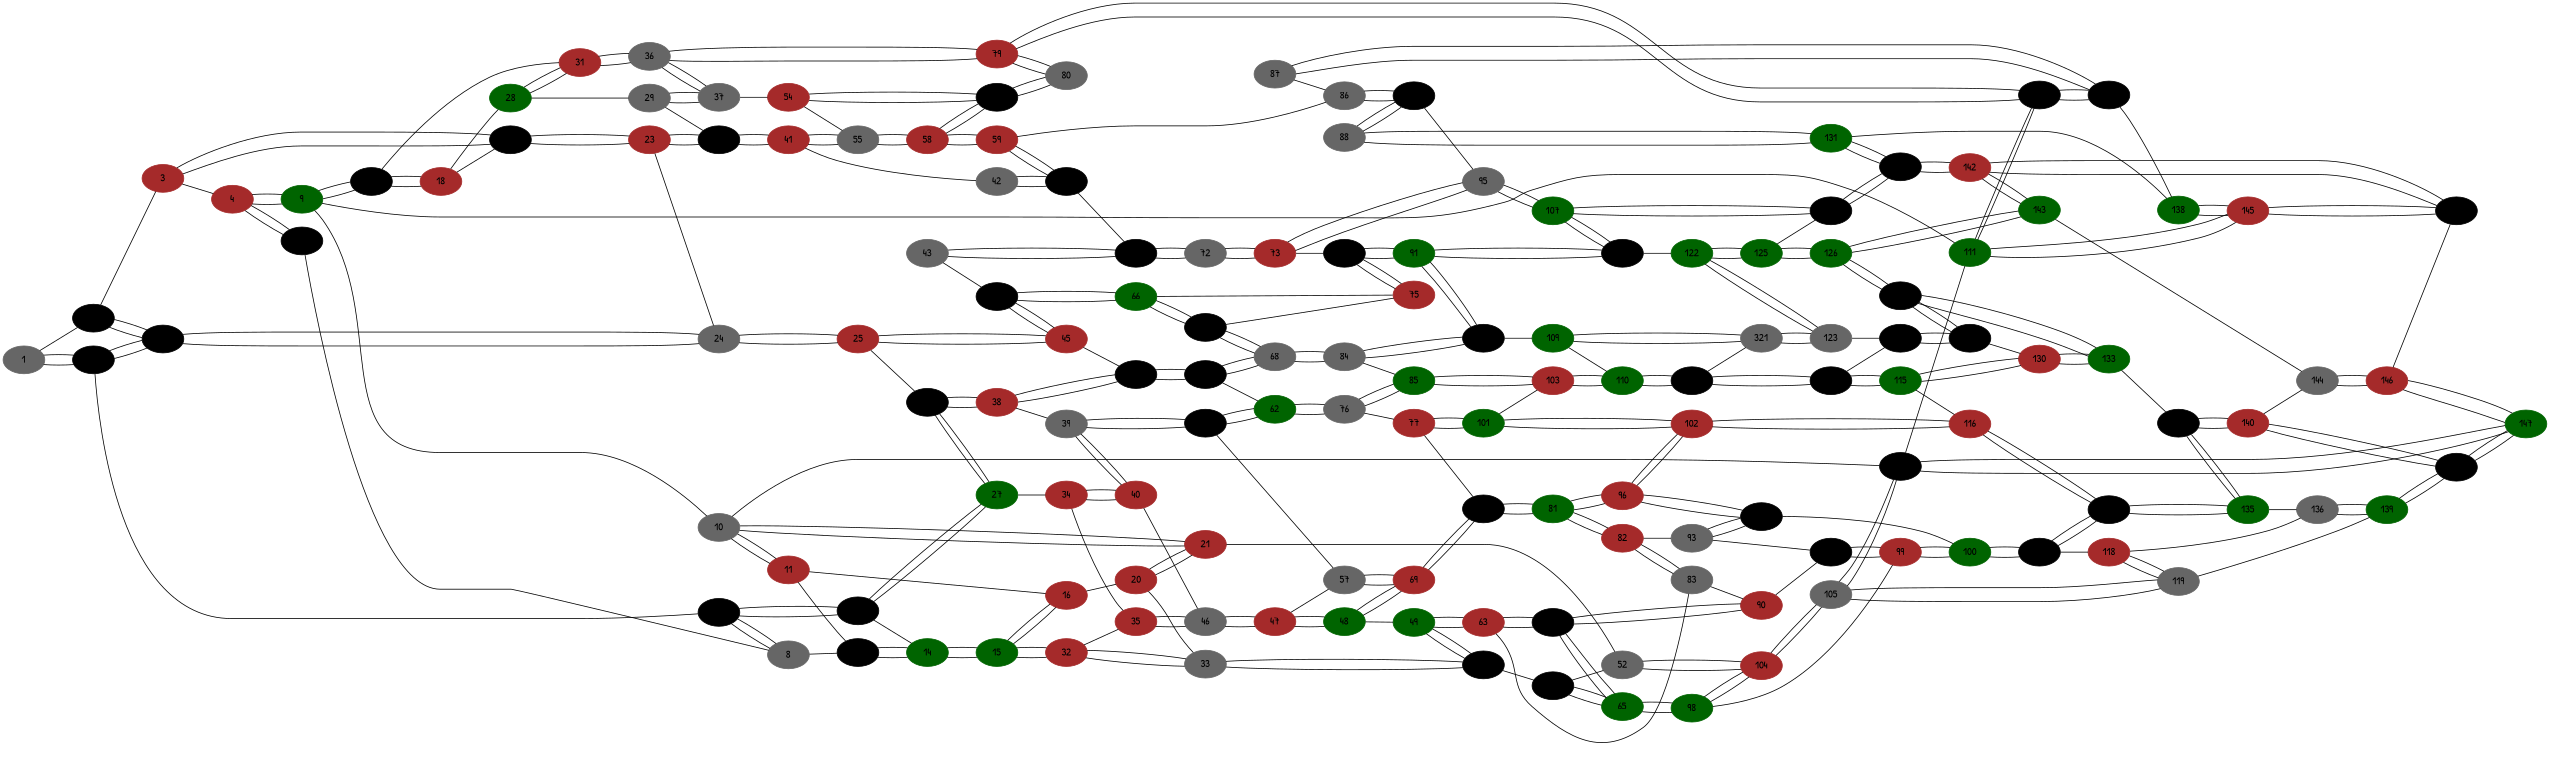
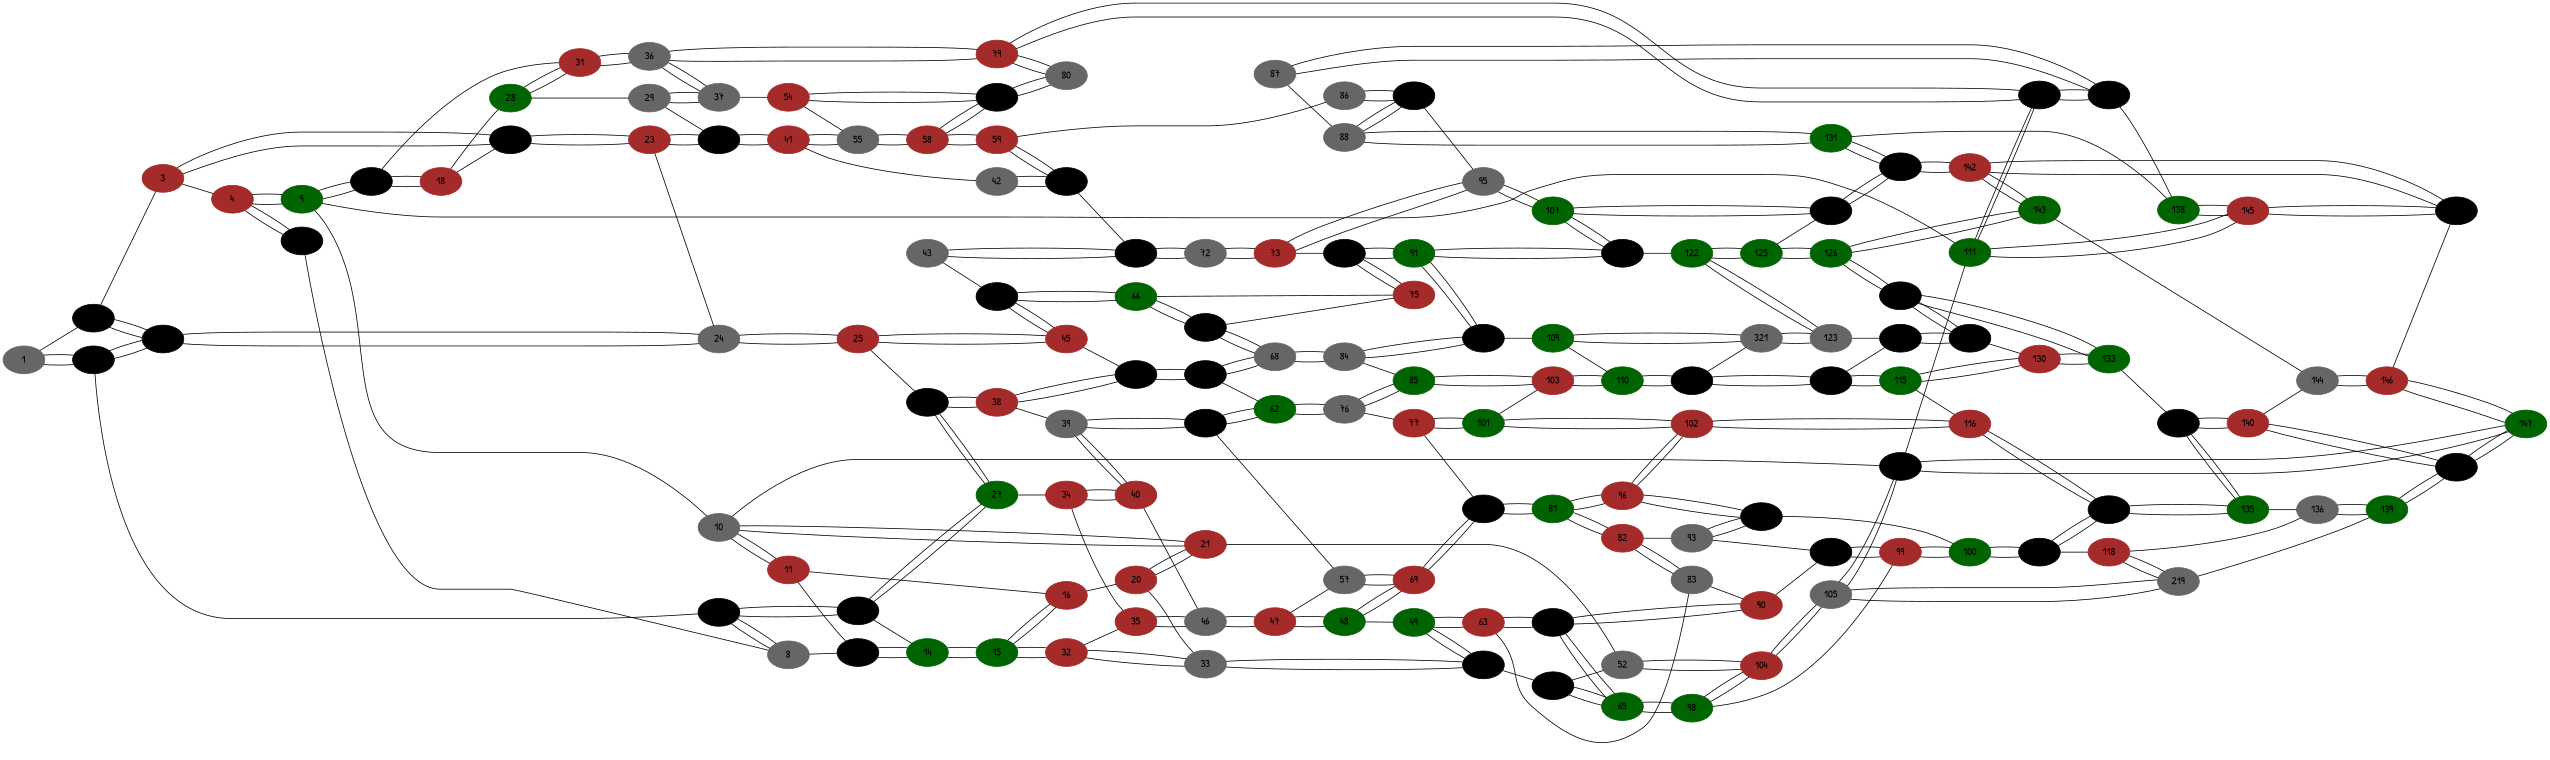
edge "87" -- "86": now "87" -- "88"
node "119": label "119" -> "219"
